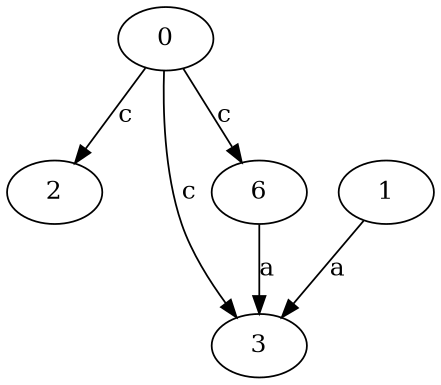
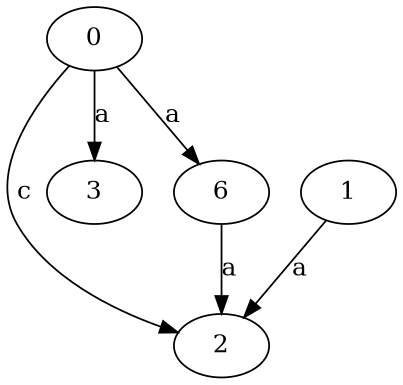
edge "0" -> "6": label "c" -> "a"
edge "0" -> "3": label "c" -> "a"
edge "6" -> "3": now "6" -> "2"
edge "1" -> "3": now "1" -> "2"
